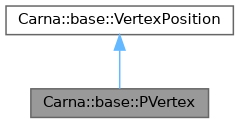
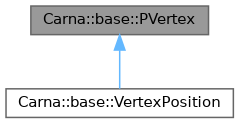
edge "Carna::base::PVertex" -> "Carna::base::VertexPosition": reversed
